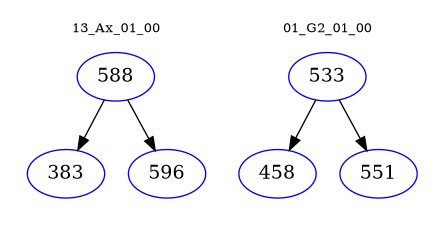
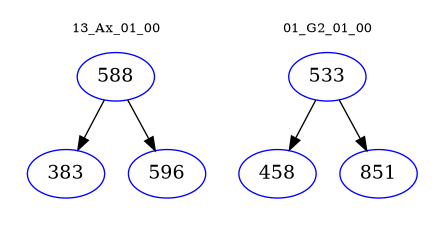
node "551": label "551" -> "851"
